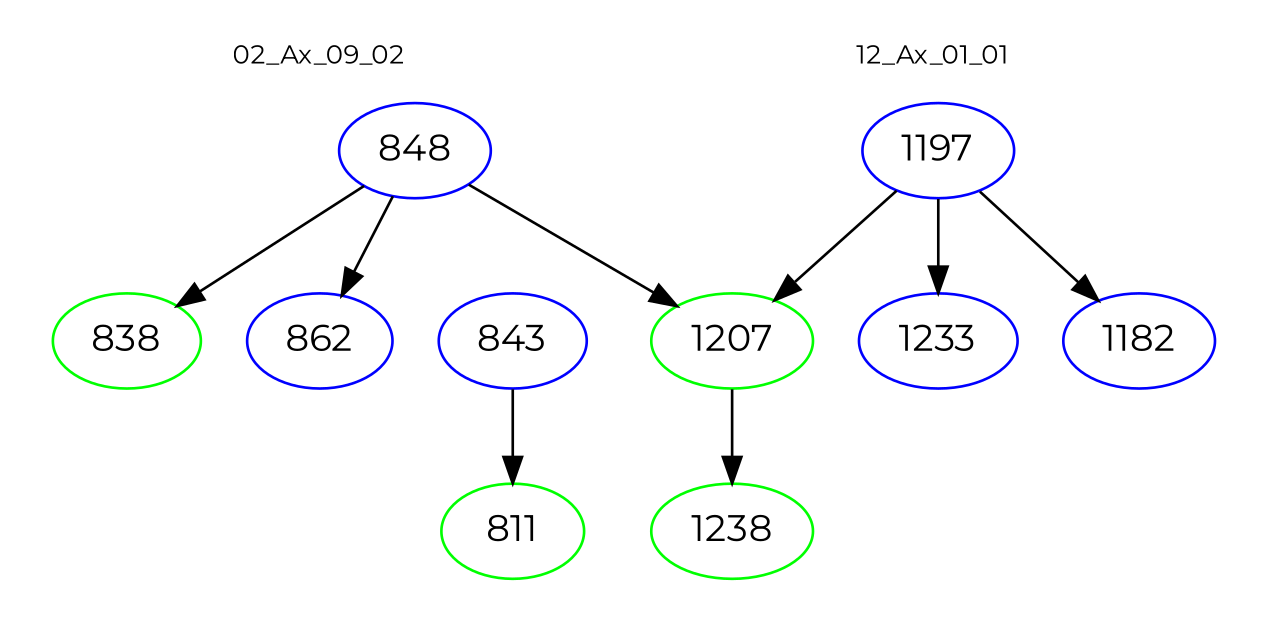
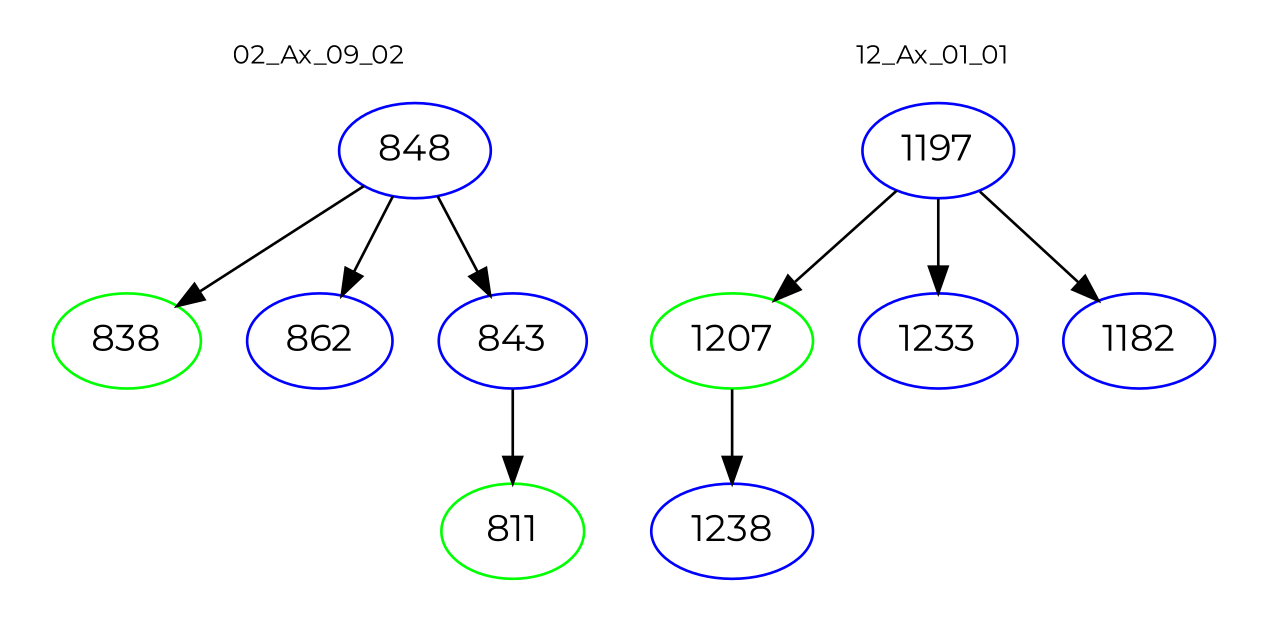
edge "848" -> "1207": now "848" -> "843"
node "1238": color green -> blue
